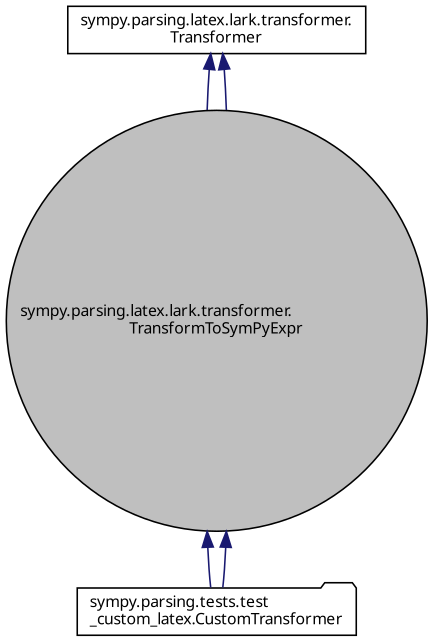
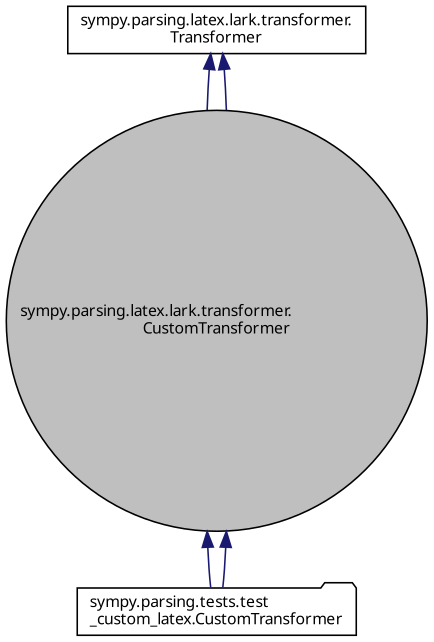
node "sympy.parsing.latex.lark.transformer. TransformToSymPyExpr": label "sympy.parsing.latex.lark.transformer. TransformToSymPyExpr" -> "sympy.parsing.latex.lark.transformer. CustomTransformer"
